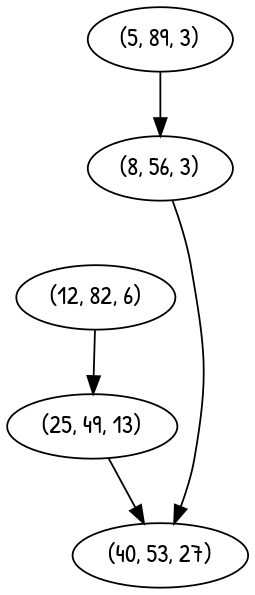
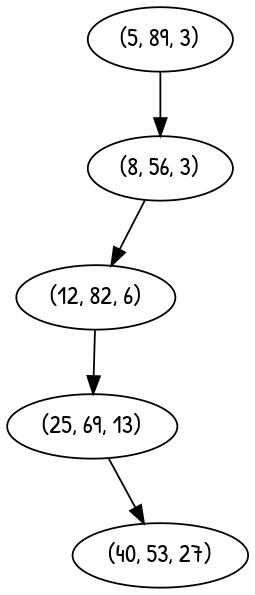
edge "(8, 56, 3)" -> "(40, 53, 27)": now "(8, 56, 3)" -> "(12, 82, 6)"
node "(25, 49, 13)": label "(25, 49, 13)" -> "(25, 69, 13)"
